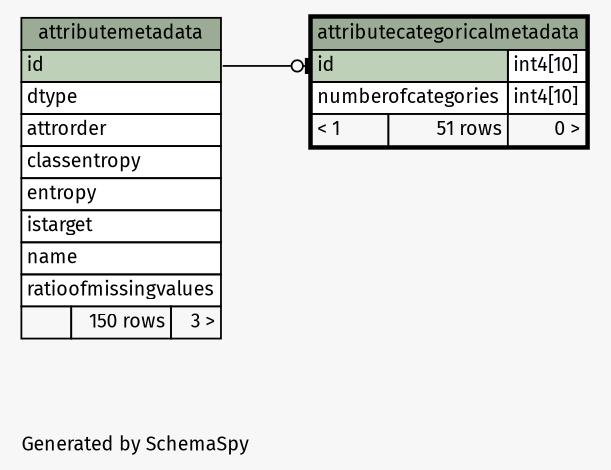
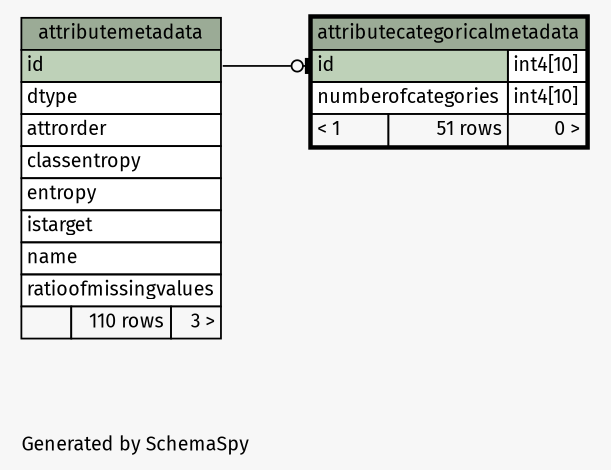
node "attributemetadata": text "150 rows" -> "110 rows"
